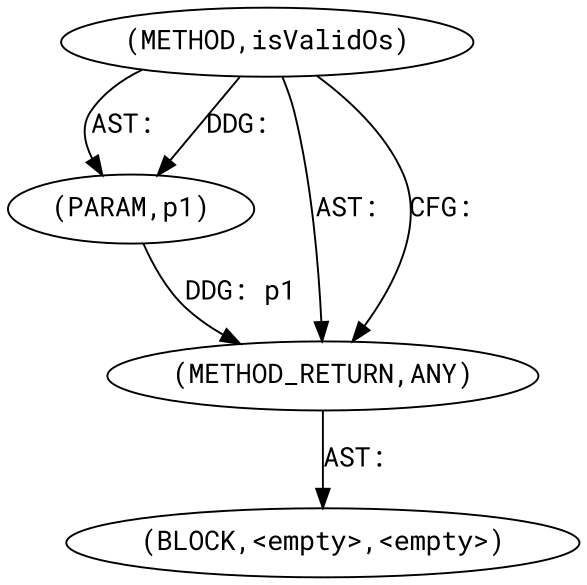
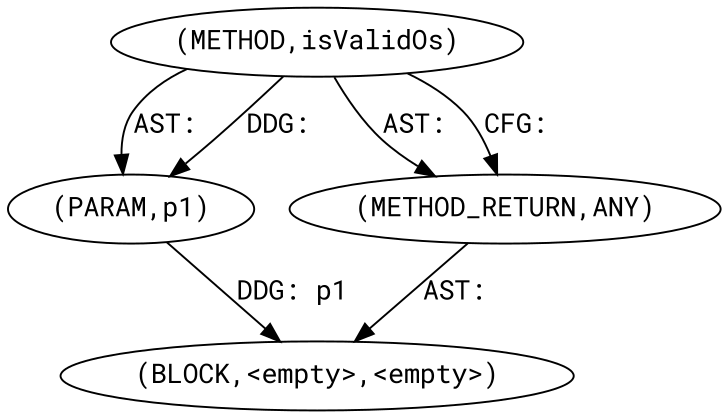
edge "(PARAM,p1)" -> "(METHOD_RETURN,ANY)": now "(PARAM,p1)" -> "(BLOCK,<empty>,<empty>)"
